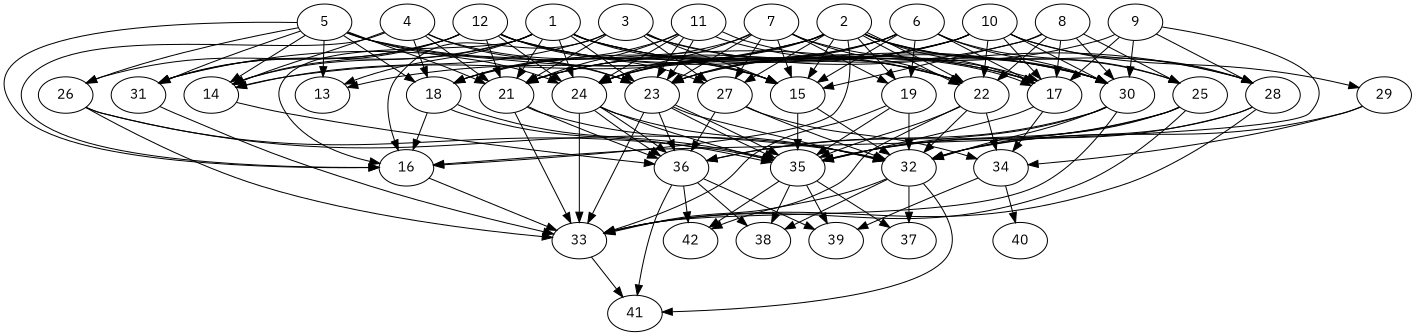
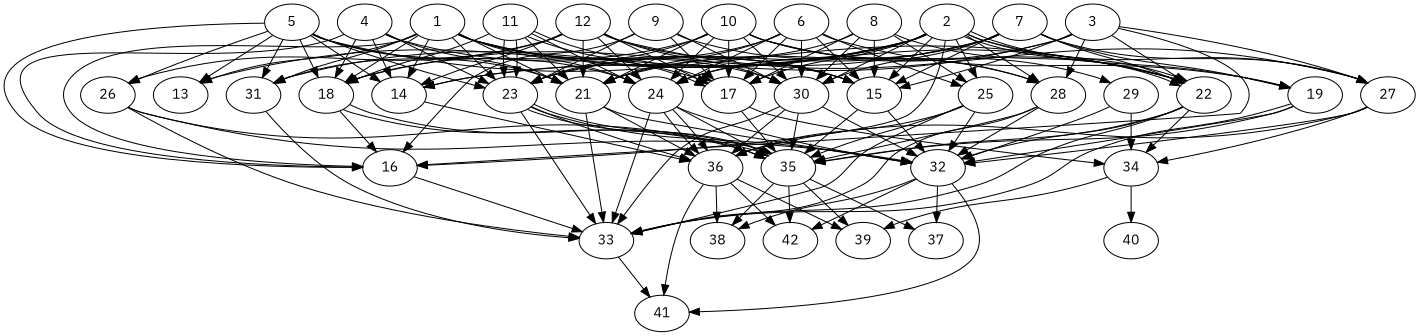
edge "1" -> "18": added
